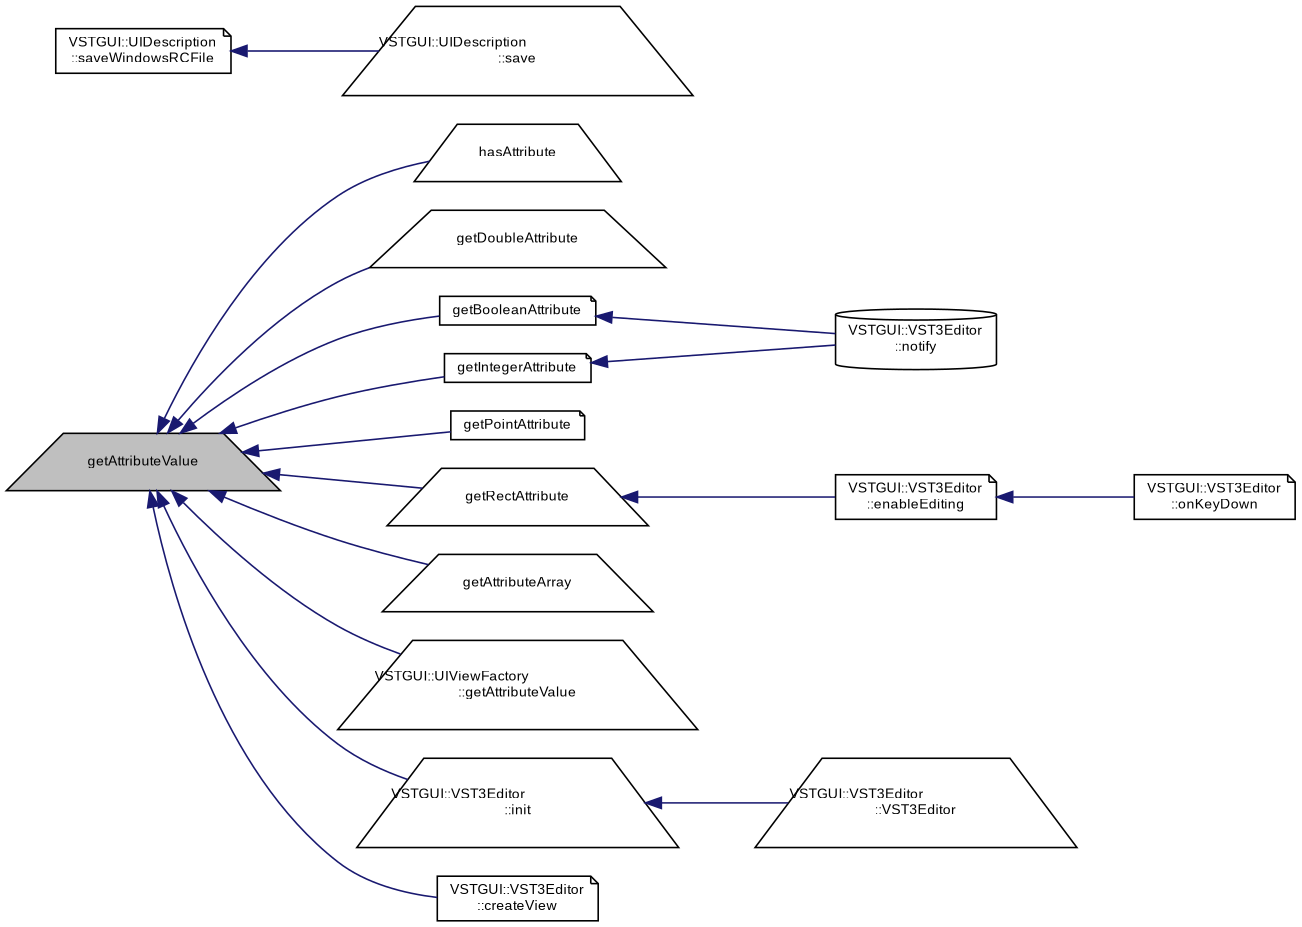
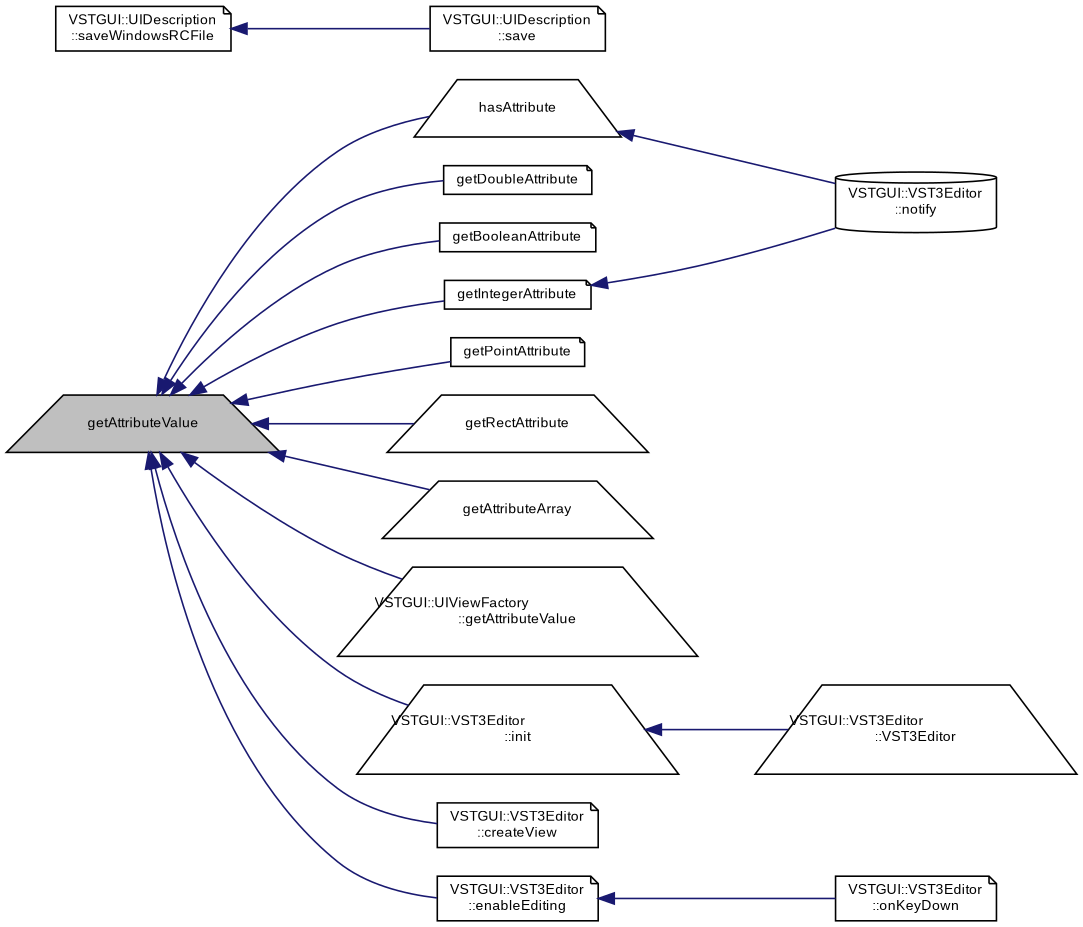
node "VSTGUI::UIDescription ::save": shape trapezium -> note
node "getDoubleAttribute": shape trapezium -> note
edge "VSTGUI::VST3Editor ::notify" -> "getBooleanAttribute": now "VSTGUI::VST3Editor ::notify" -> "hasAttribute"
edge "VSTGUI::VST3Editor ::enableEditing" -> "getRectAttribute": now "VSTGUI::VST3Editor ::enableEditing" -> "getAttributeValue"
